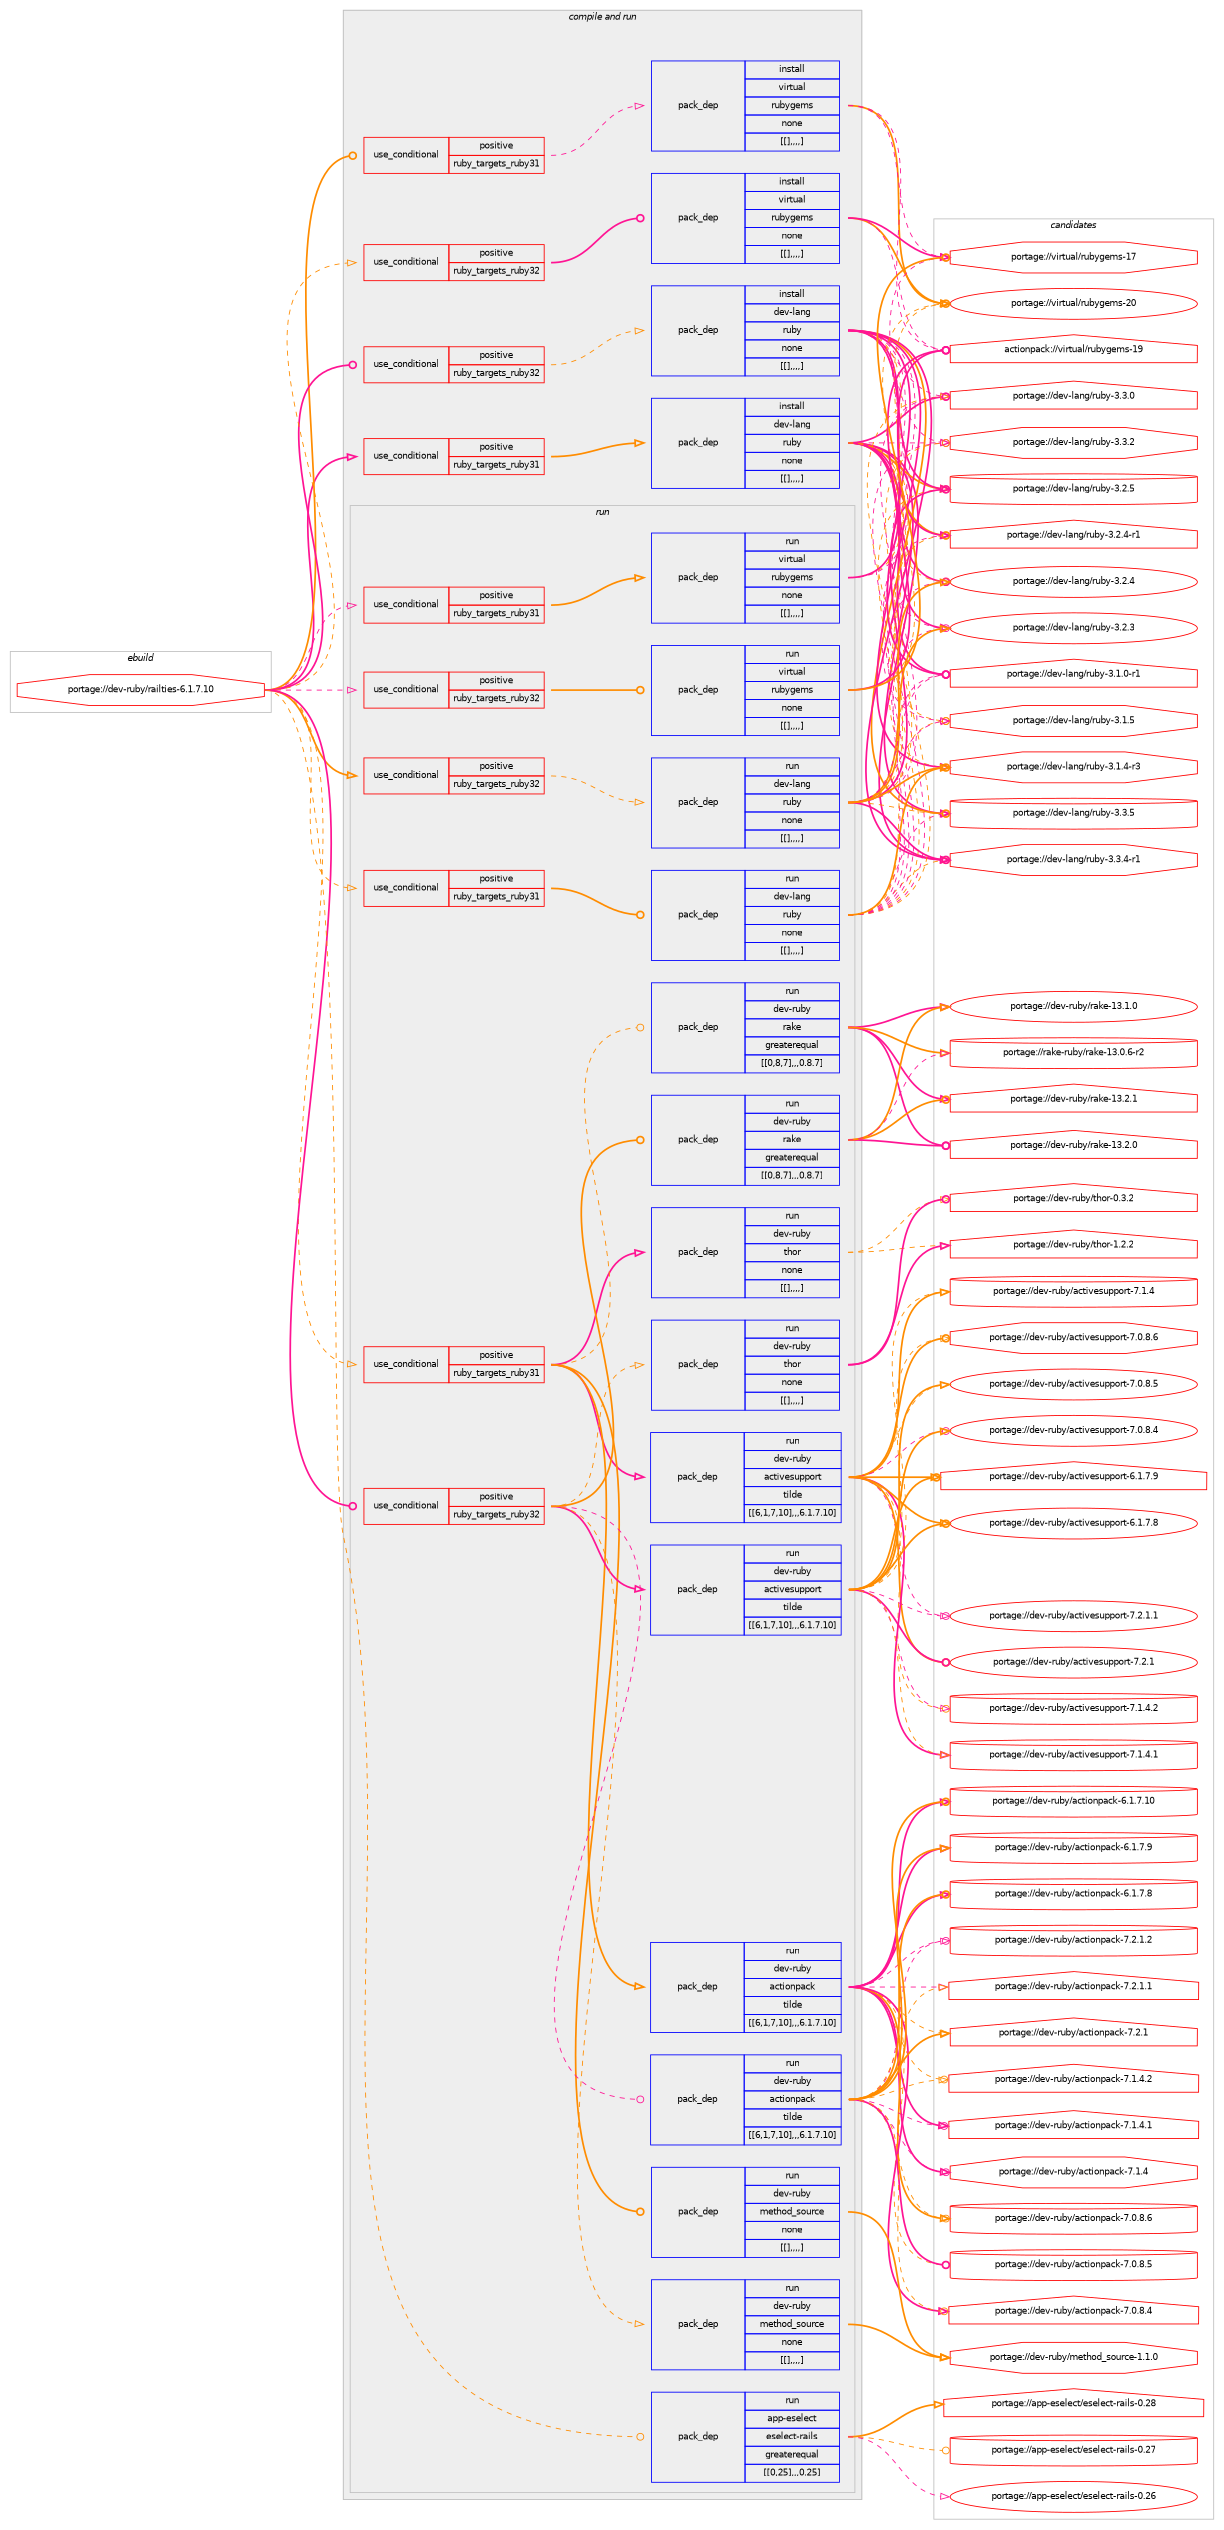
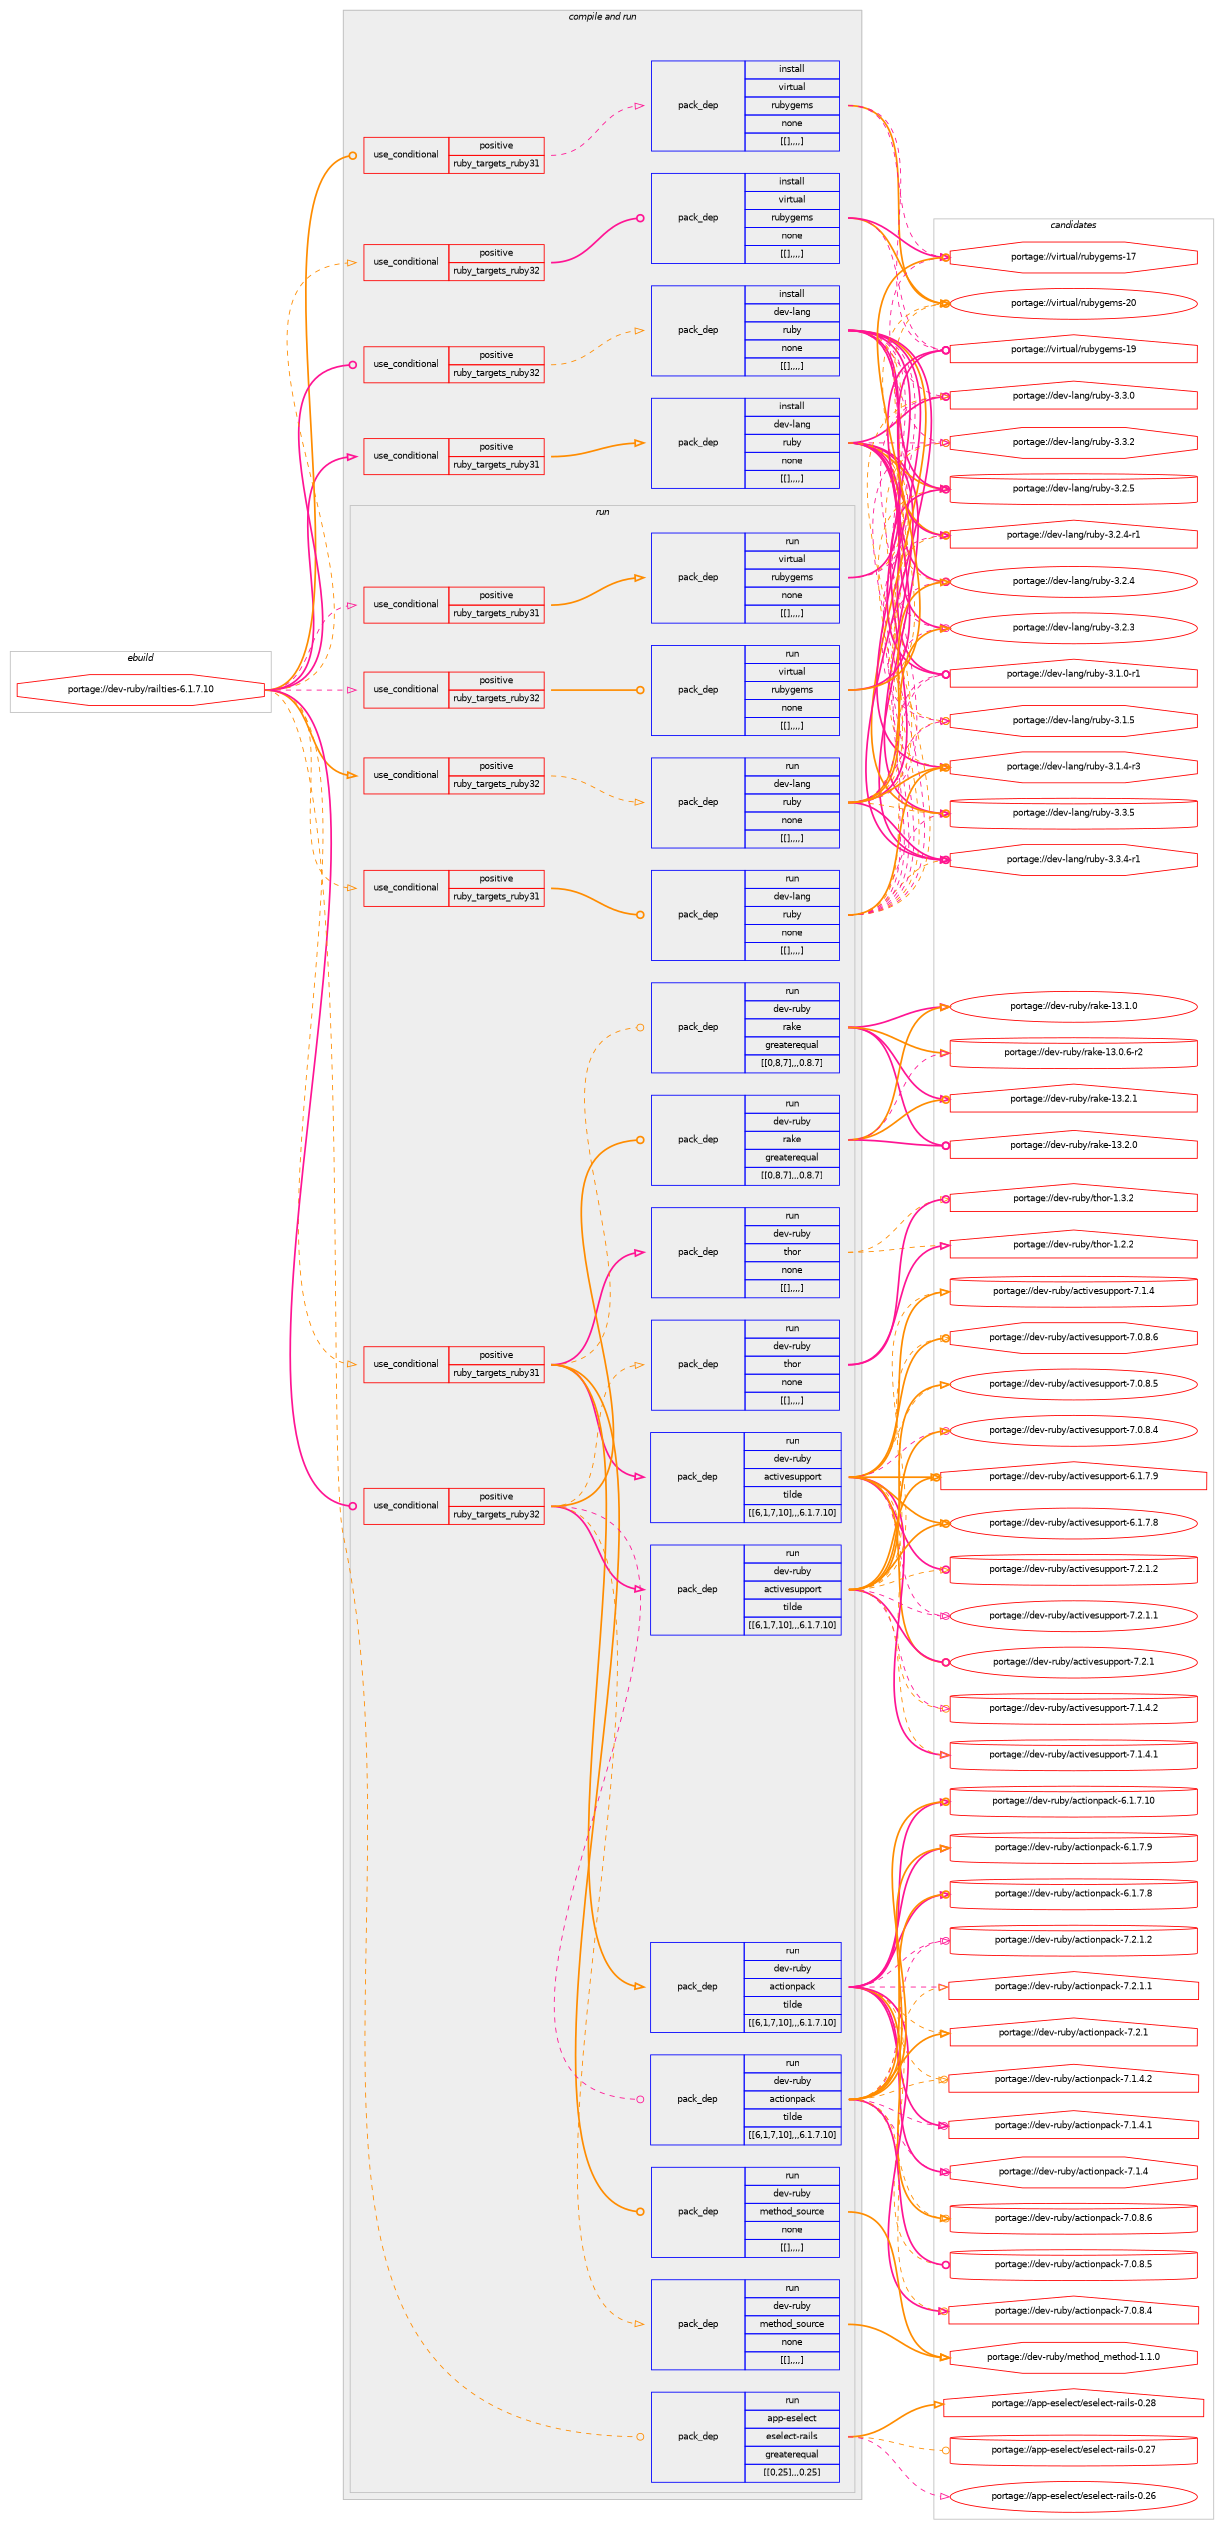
node "actionpack://virtual/rubygems-19": label "actionpack://virtual/rubygems-19" -> "portage://virtual/rubygems-19"
node "portage://rake-ruby/rake-13.0.6-r2": label "portage://rake-ruby/rake-13.0.6-r2" -> "portage://dev-ruby/rake-13.0.6-r2"
node "portage://dev-ruby/thor-0.3.2": label "portage://dev-ruby/thor-0.3.2" -> "portage://dev-ruby/thor-1.3.2"
node "portage://dev-ruby/activesupport-7.2.1.2": added
node "portage://dev-ruby/method_source-1.1.0": label "portage://dev-ruby/method_source-1.1.0" -> "portage://dev-ruby/method_method-1.1.0"
